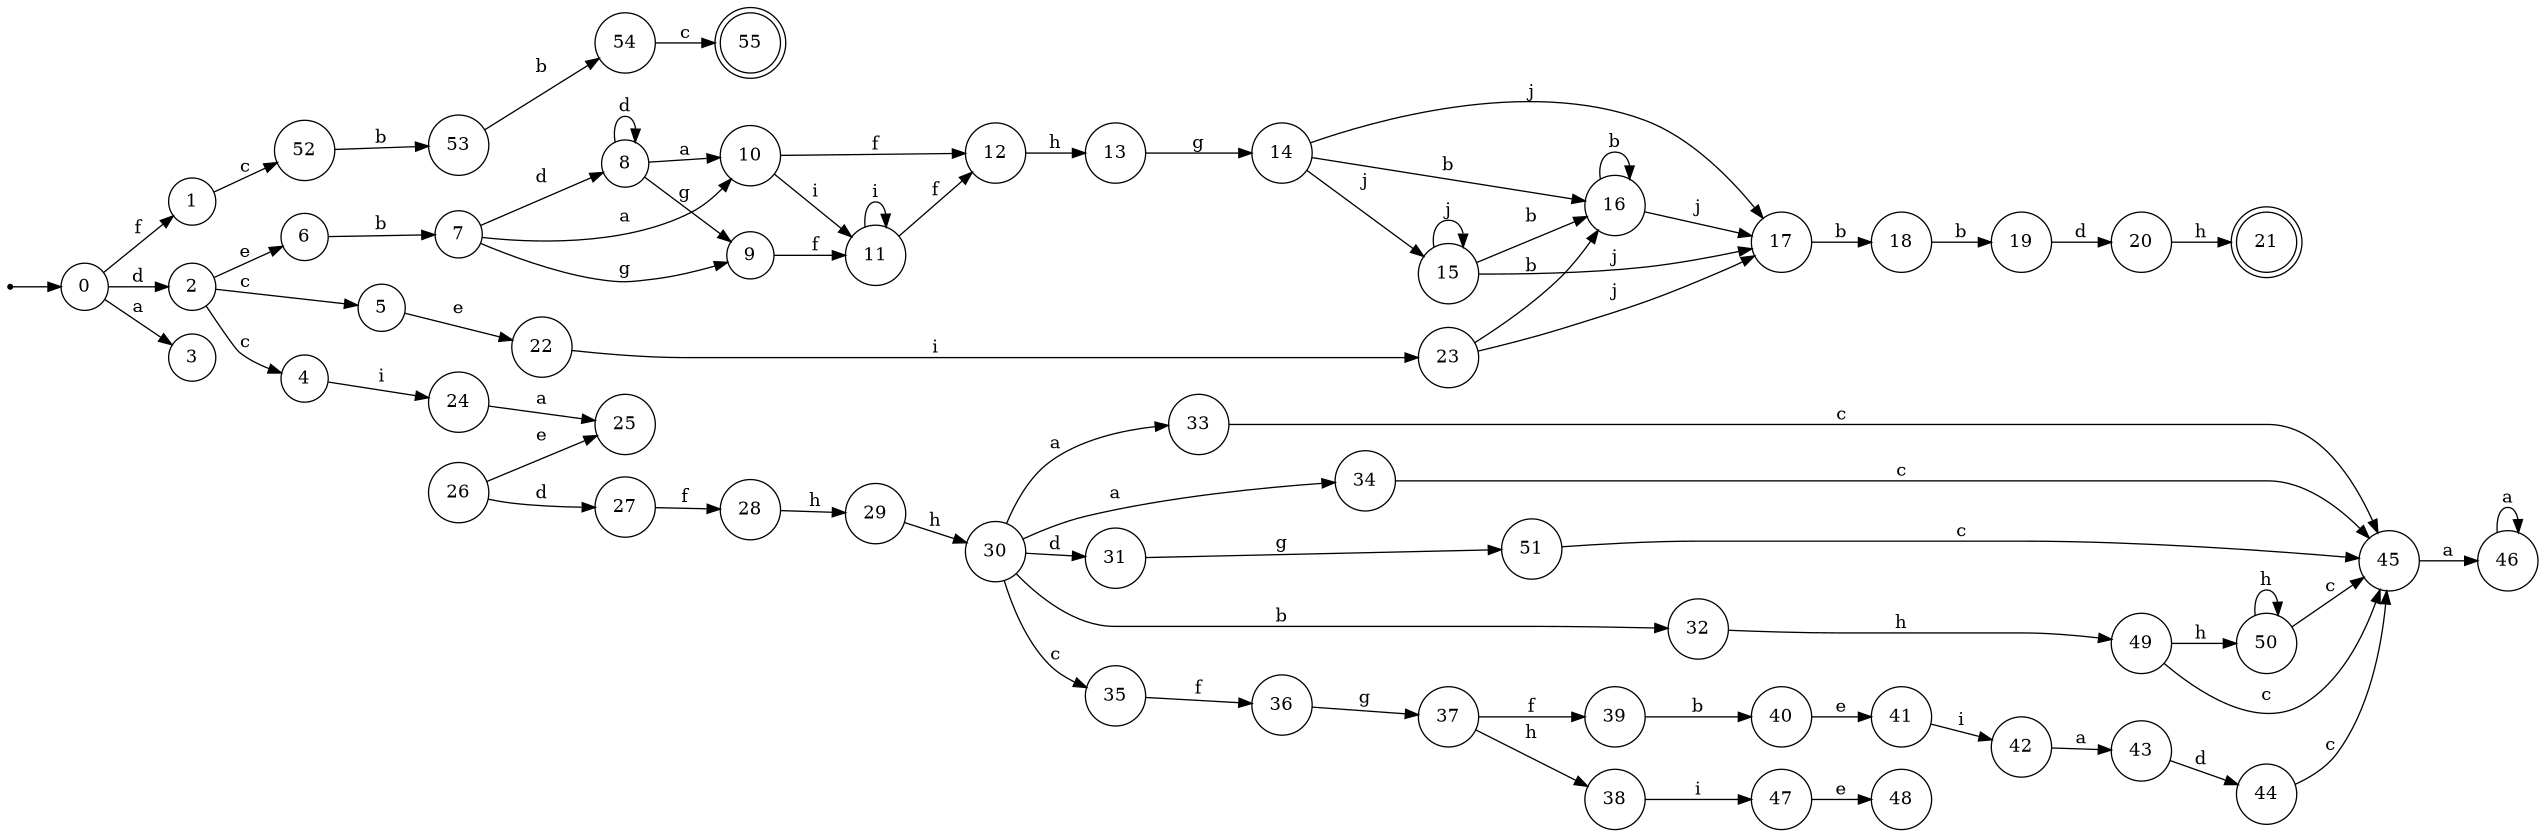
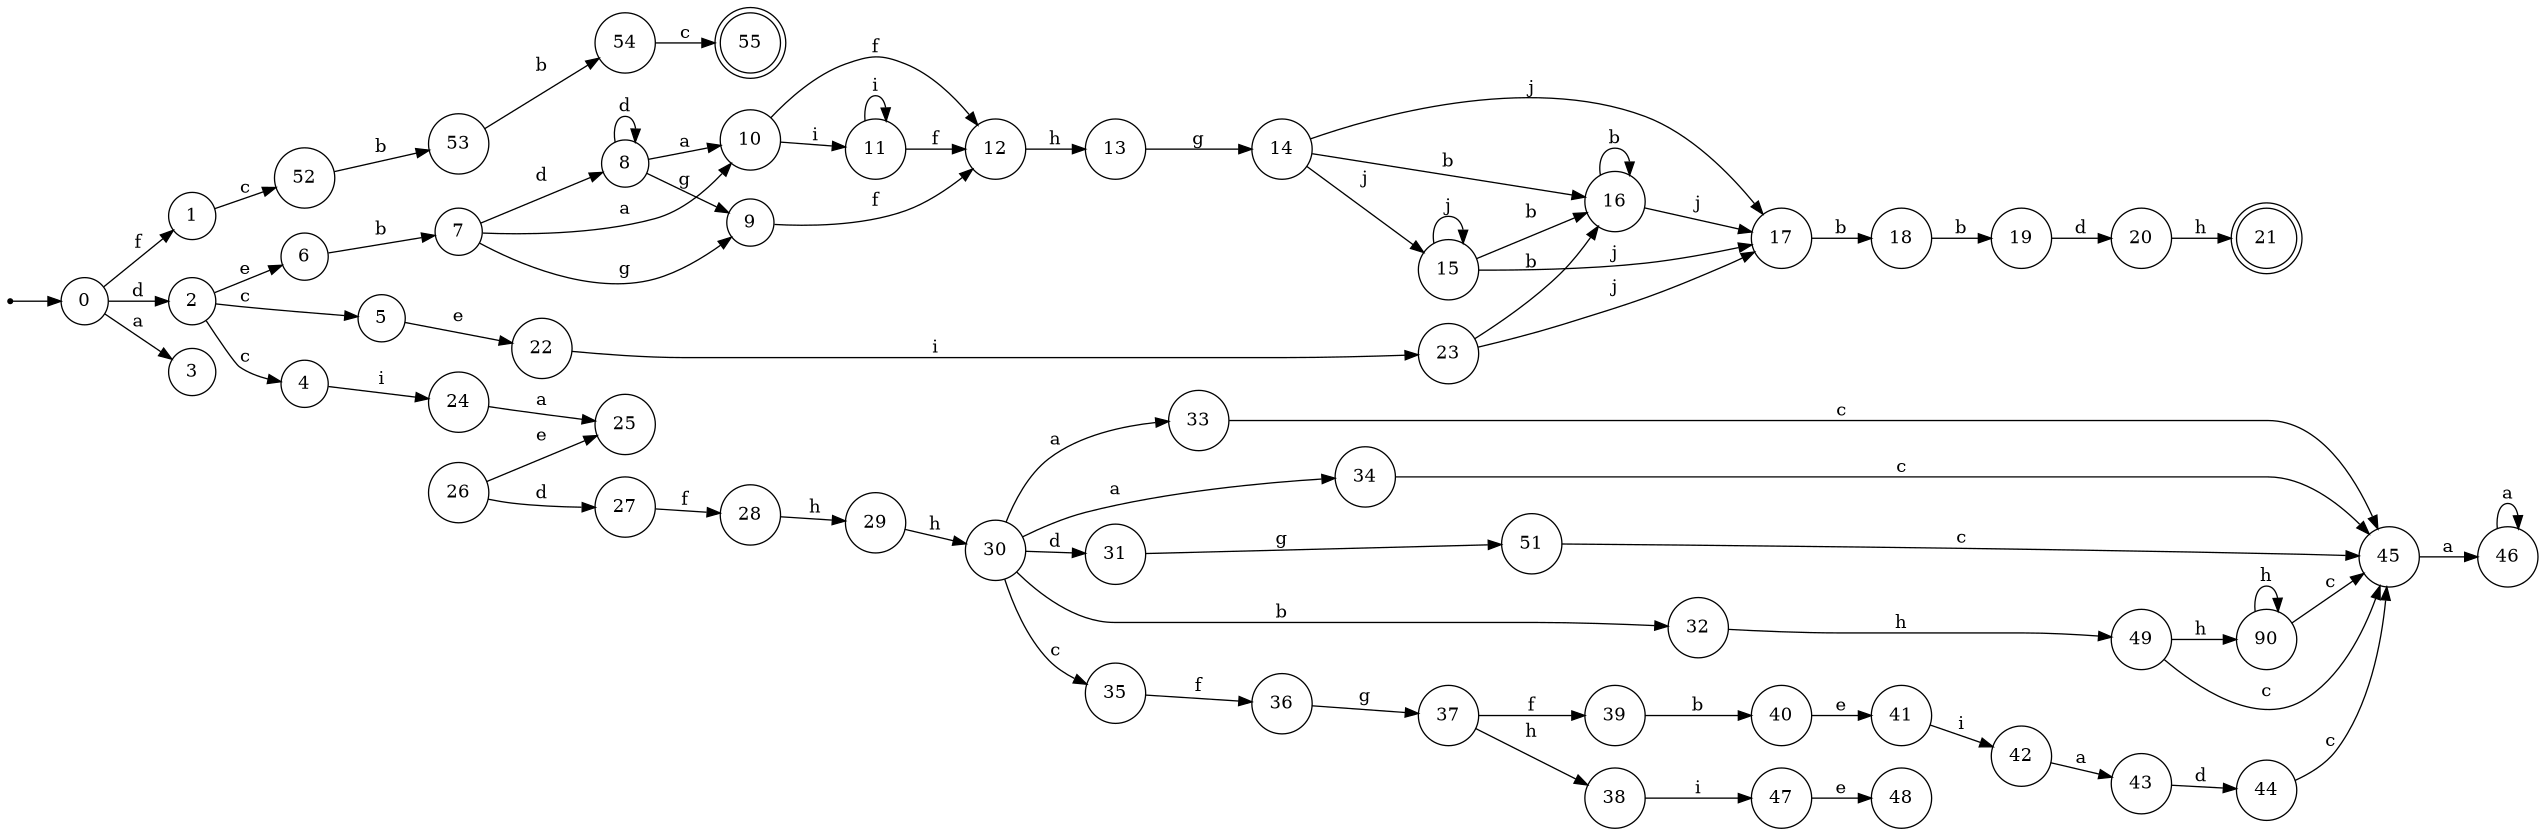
edge "9" -> "11": now "9" -> "12"
node "50": label "50" -> "90"
